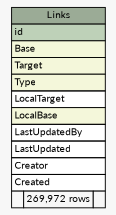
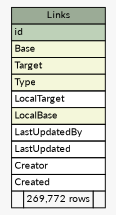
node "Links": text "269,972 rows" -> "269,772 rows"
